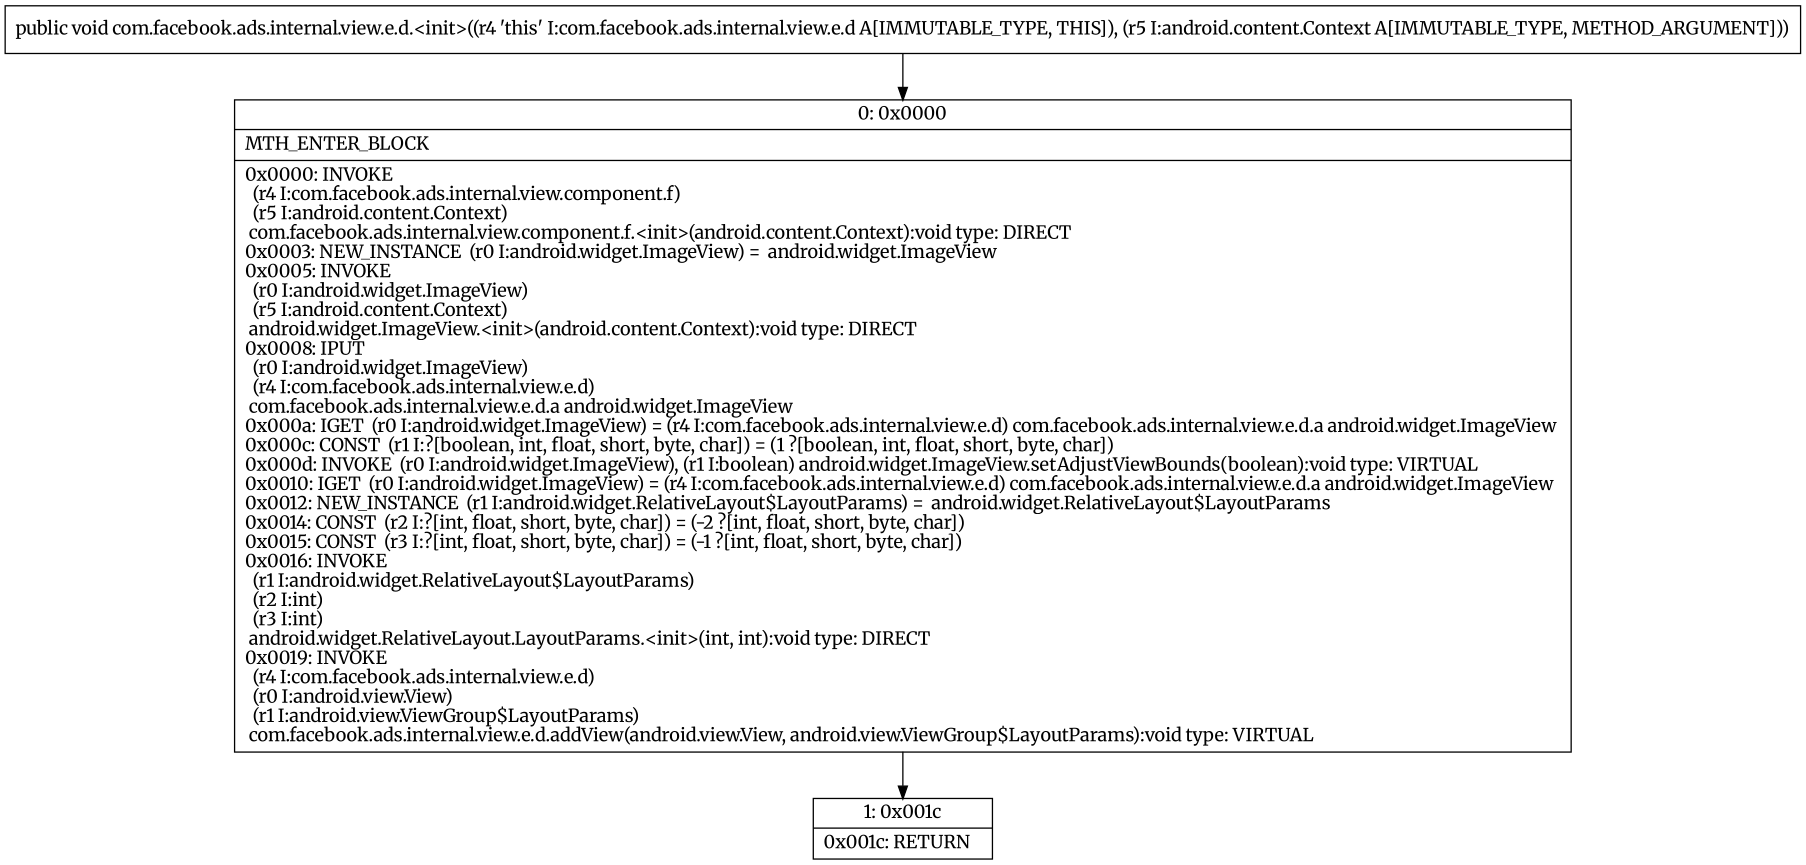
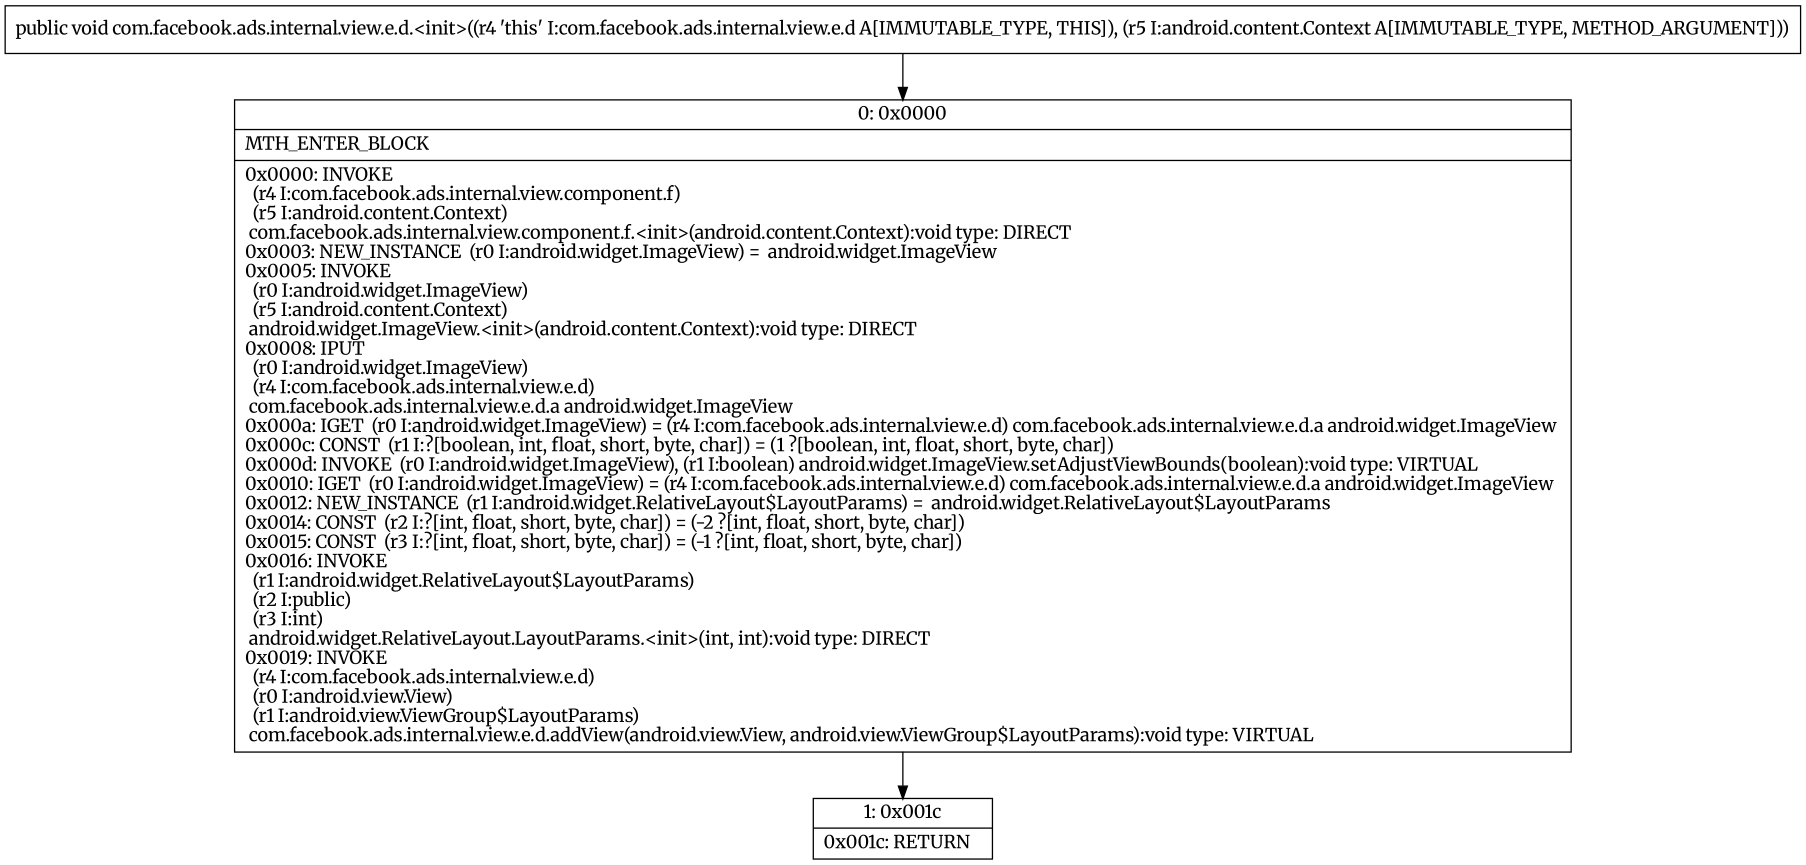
node "0: 0x0000": text "(r2 I:int)" -> "(r2 I:public)"
